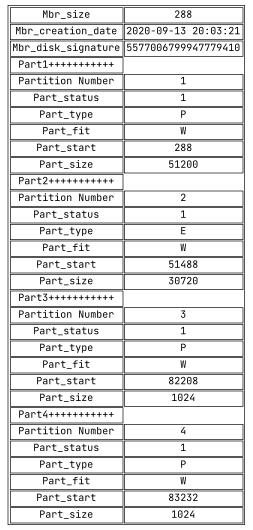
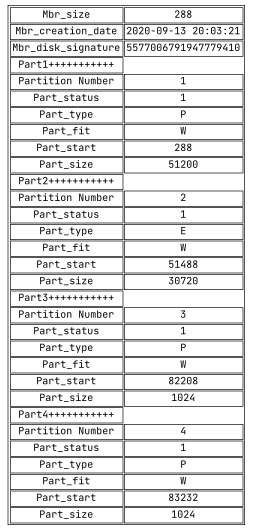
node "Mbr_size": text "5577006799947779410" -> "5577006791947779410"
